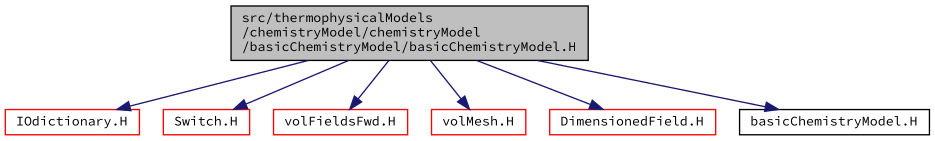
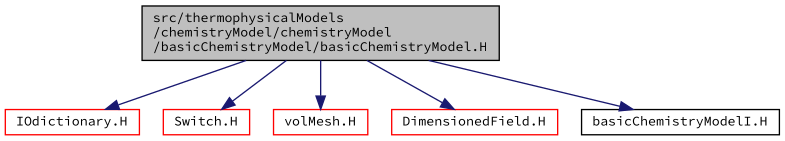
node "volFieldsFwd.H": removed
node "basicChemistryModel.H": label "basicChemistryModel.H" -> "basicChemistryModelI.H"
